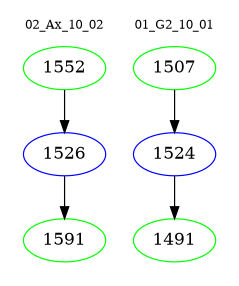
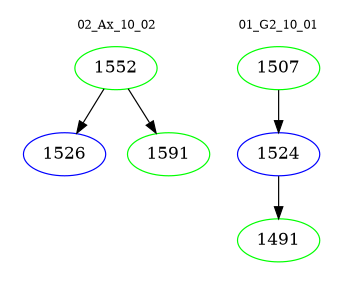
edge "1526" -> "1591": now "1552" -> "1591"
